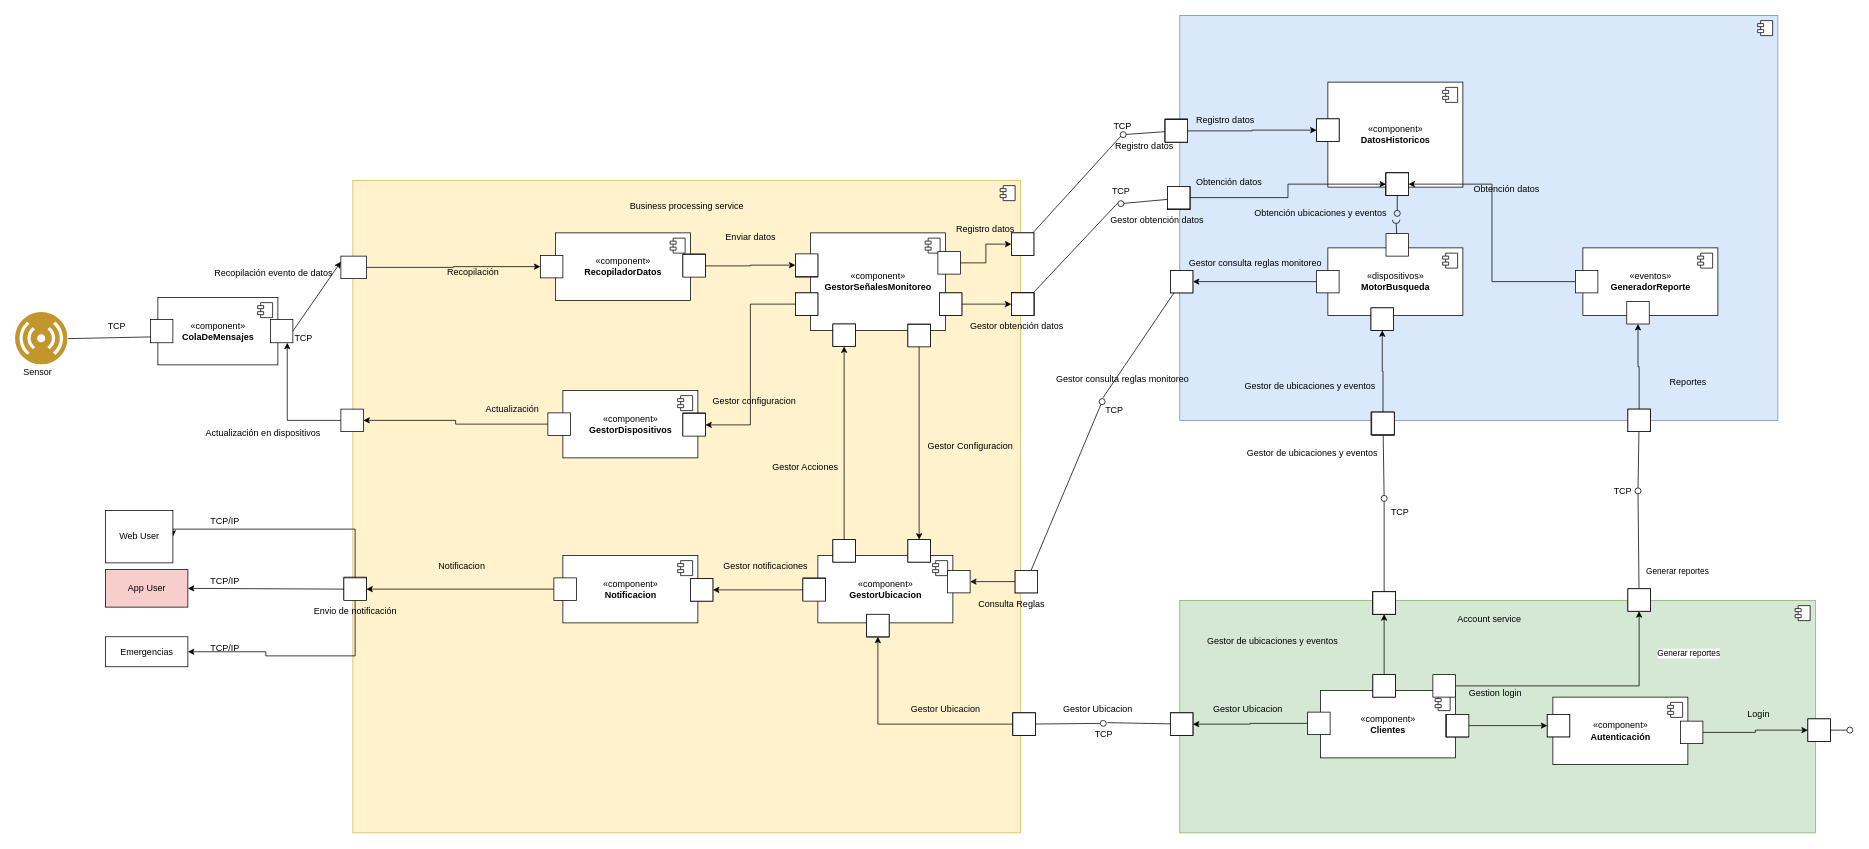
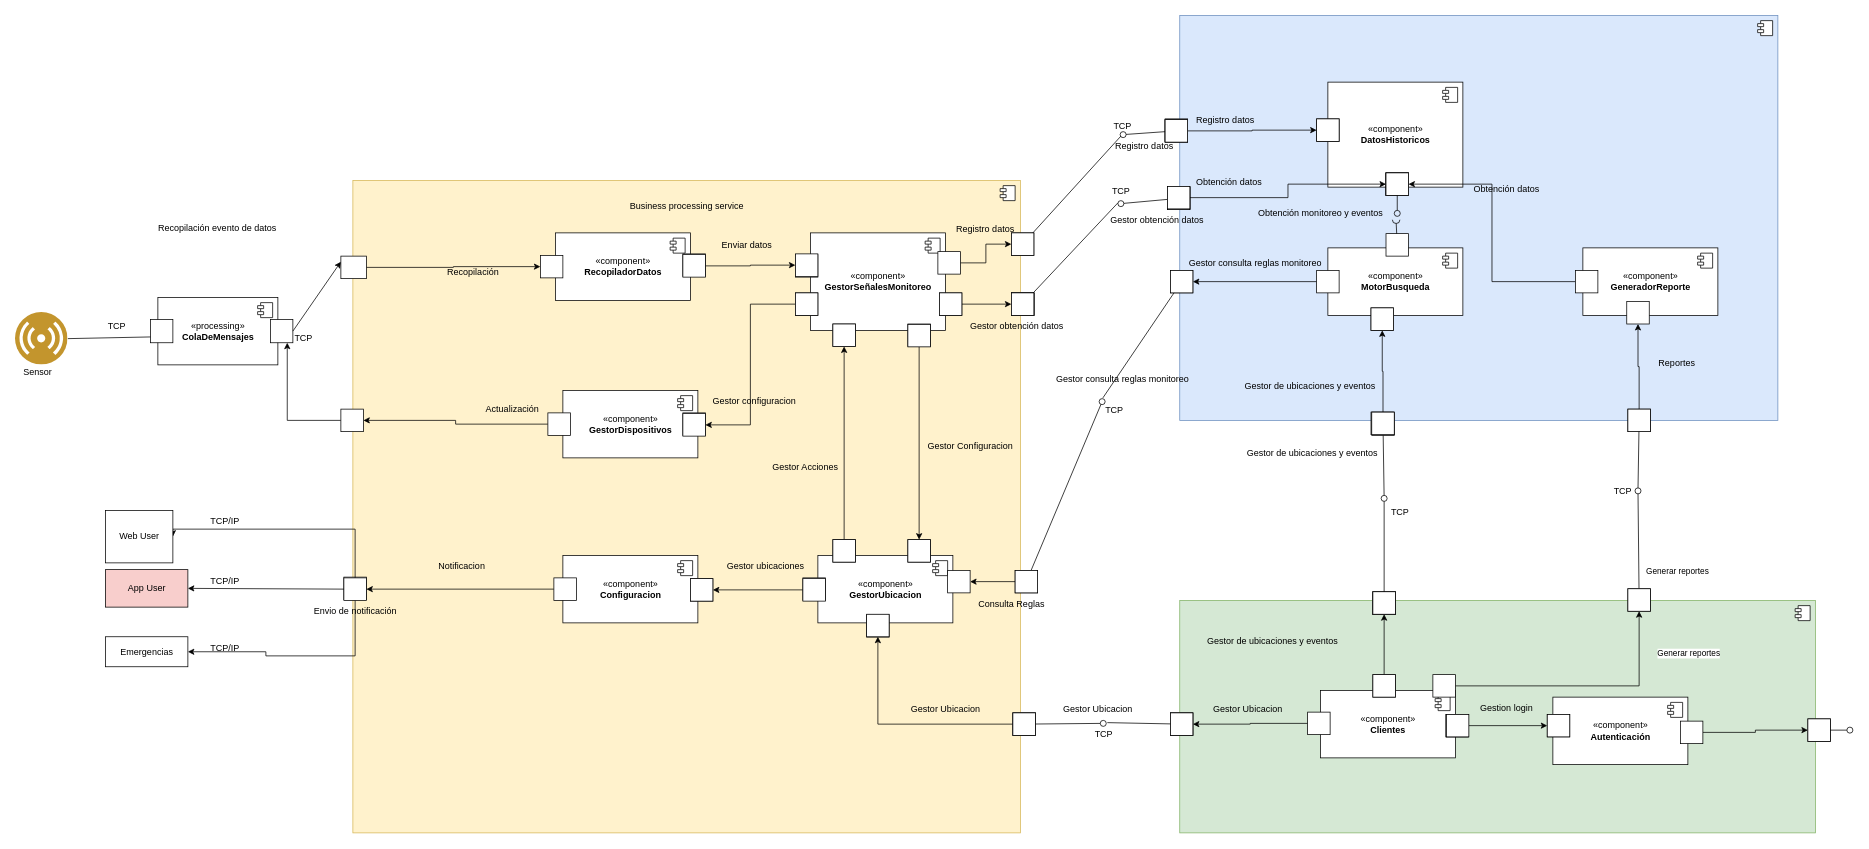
node "Obtención ubicaciones y eventos": label "Obtención ubicaciones y eventos" -> "Obtención monitoreo y eventos"
node "Enviar datos": moved (750, 237) -> (747, 245)
node "Recopilación evento de datos": moved (273, 273) -> (217, 228)
node "«dispositivos» MotorBusqueda": label "«dispositivos» MotorBusqueda" -> "«component» MotorBusqueda"
node "«eventos» GeneradorReporte": label "«eventos» GeneradorReporte" -> "«component» GeneradorReporte"
node "«component» ColaDeMensajes": label "«component» ColaDeMensajes" -> "«processing» ColaDeMensajes"
node "Reportes": moved (1688, 382) -> (1677, 363)
node "Actualización en dispositivos": removed
node "Gestor notificaciones": label "Gestor notificaciones" -> "Gestor ubicaciones"
node "«component» Notificacion": label "«component» Notificacion" -> "«component» Configuracion"
node "Account service": removed
node "Gestion login": moved (1495, 693) -> (1506, 708)
node "Login": removed
